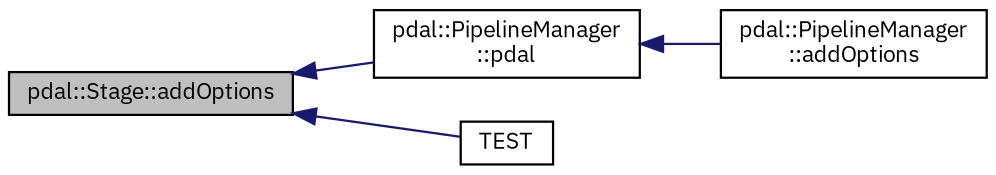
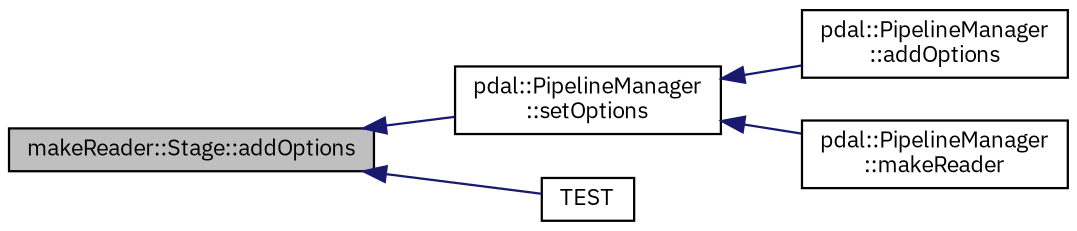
node "pdal::PipelineManager ::pdal": label "pdal::PipelineManager ::pdal" -> "pdal::PipelineManager ::setOptions"
node "pdal::Stage::addOptions": label "pdal::Stage::addOptions" -> "makeReader::Stage::addOptions"
node "pdal::PipelineManager ::makeReader": added
